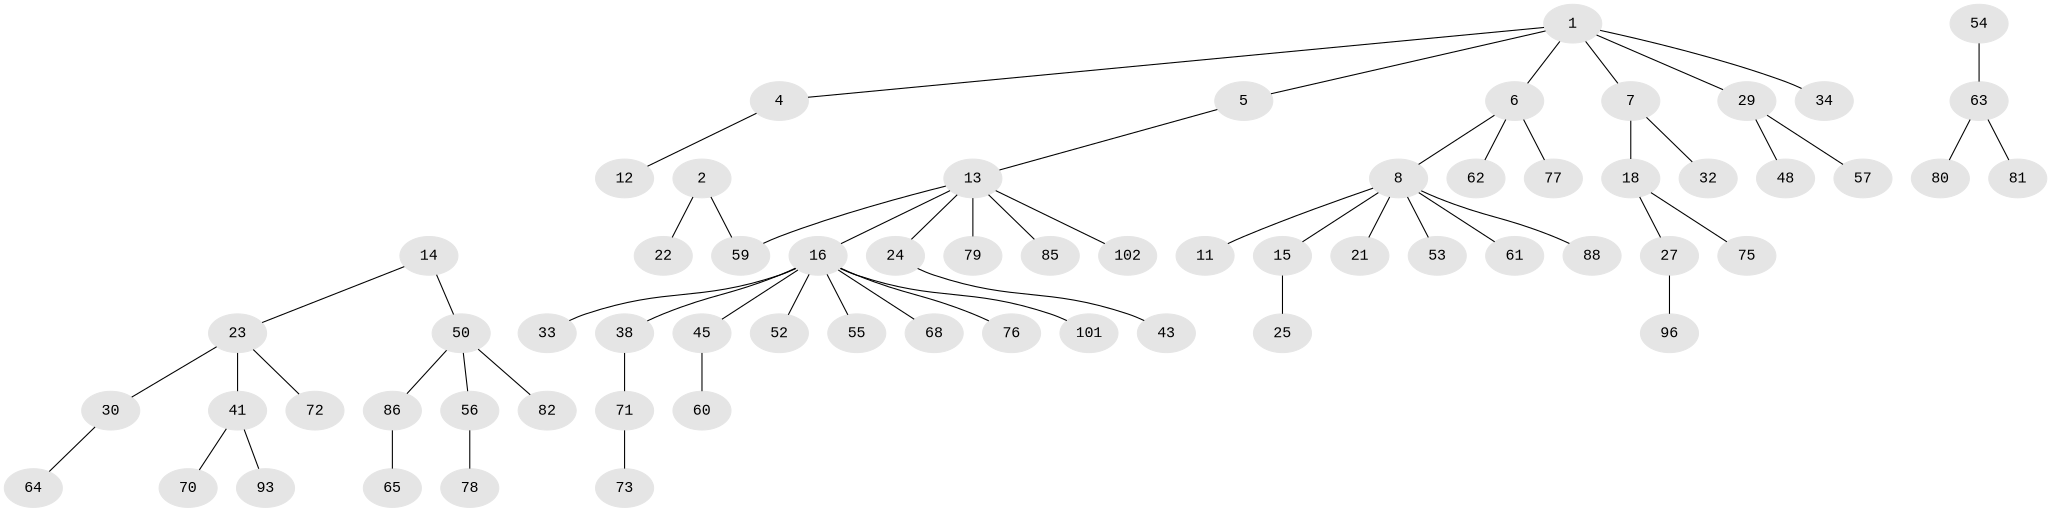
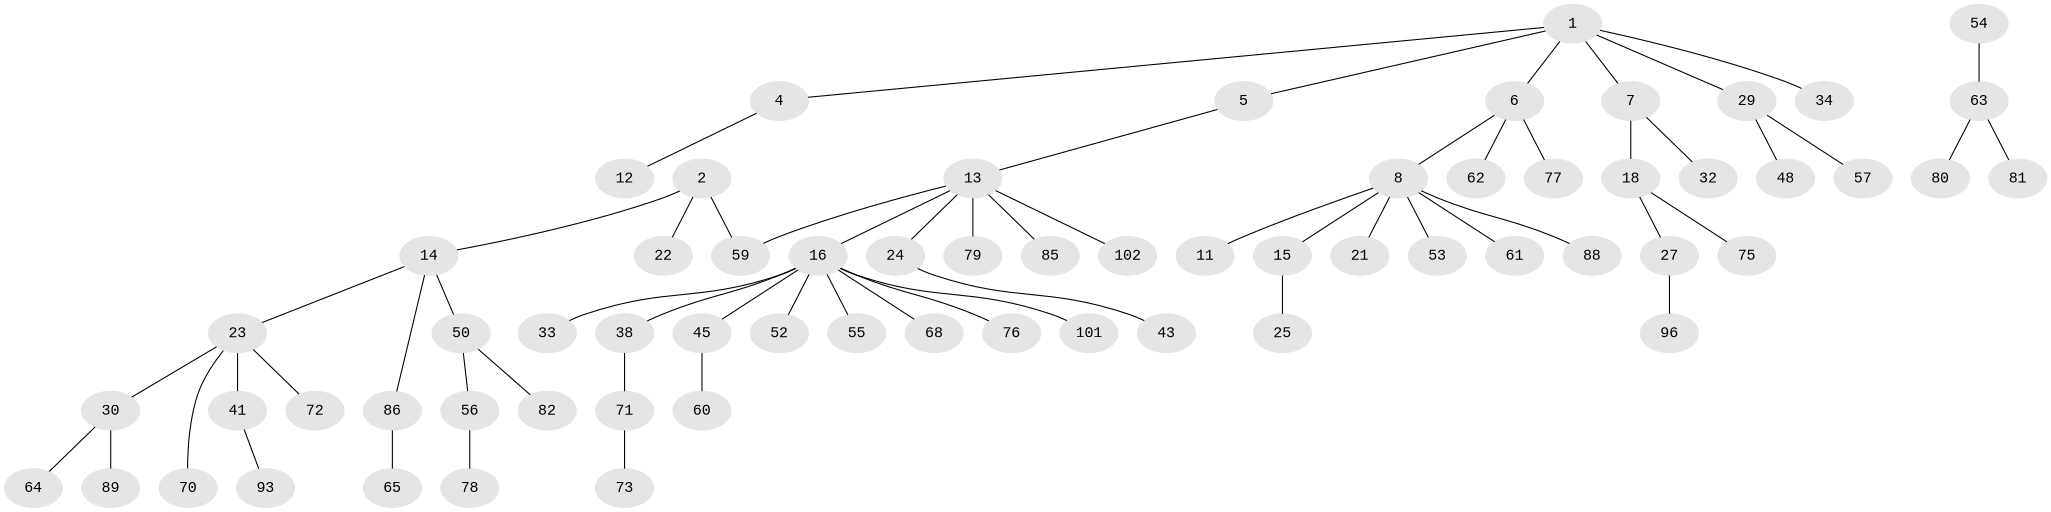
edge "2" -- "14": added
edge "50" -- "86": now "14" -- "86"
edge "41" -- "70": now "23" -- "70"
node "89": added
